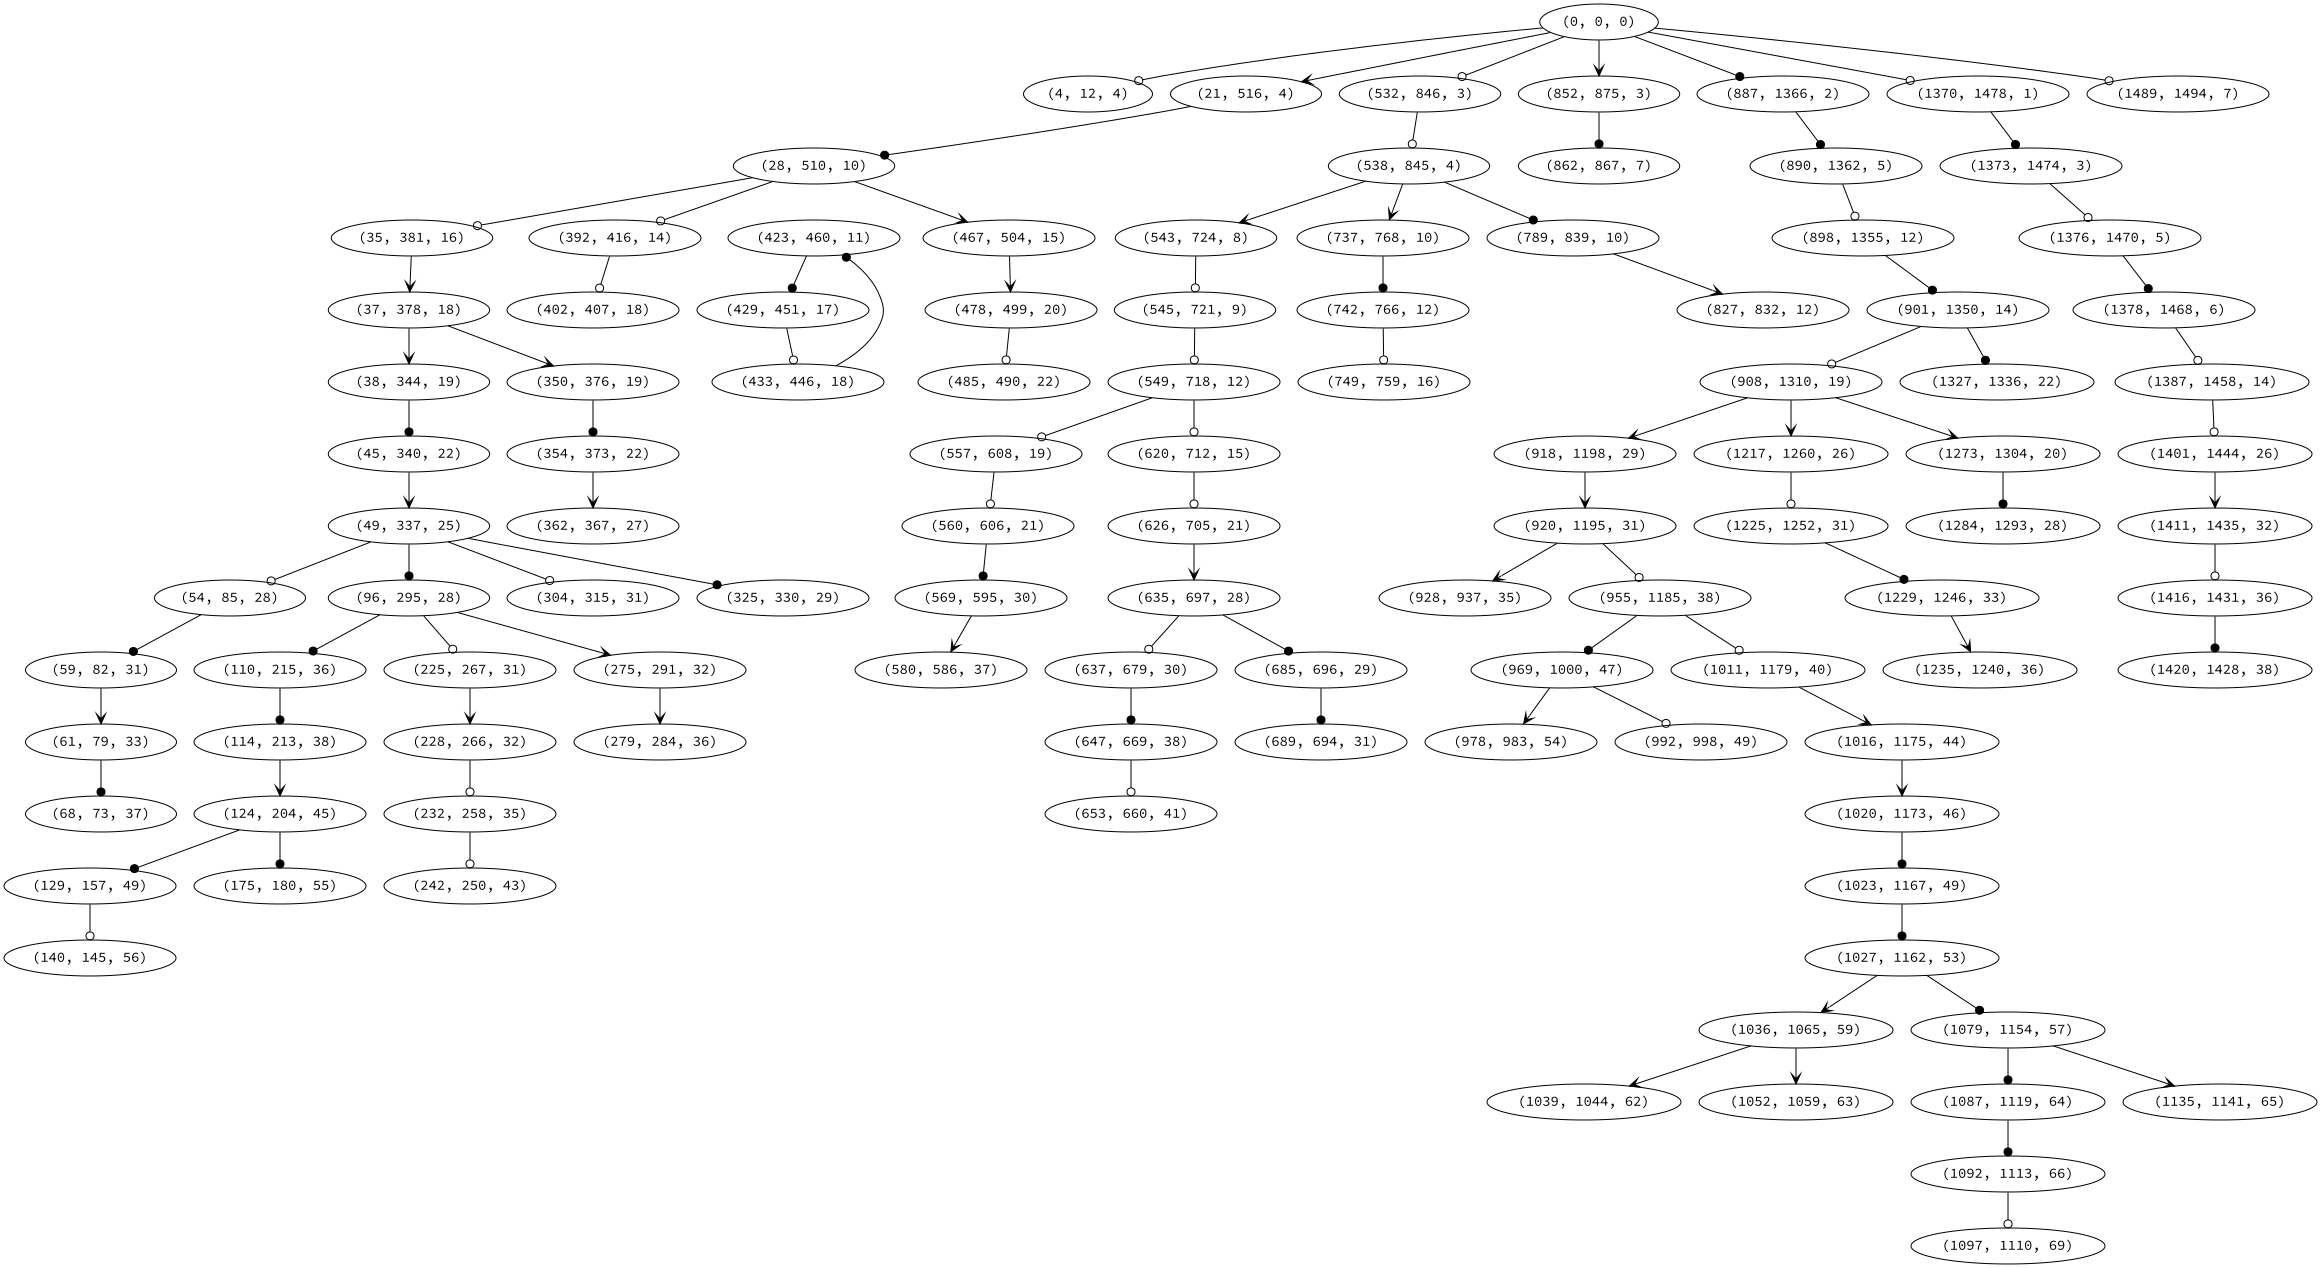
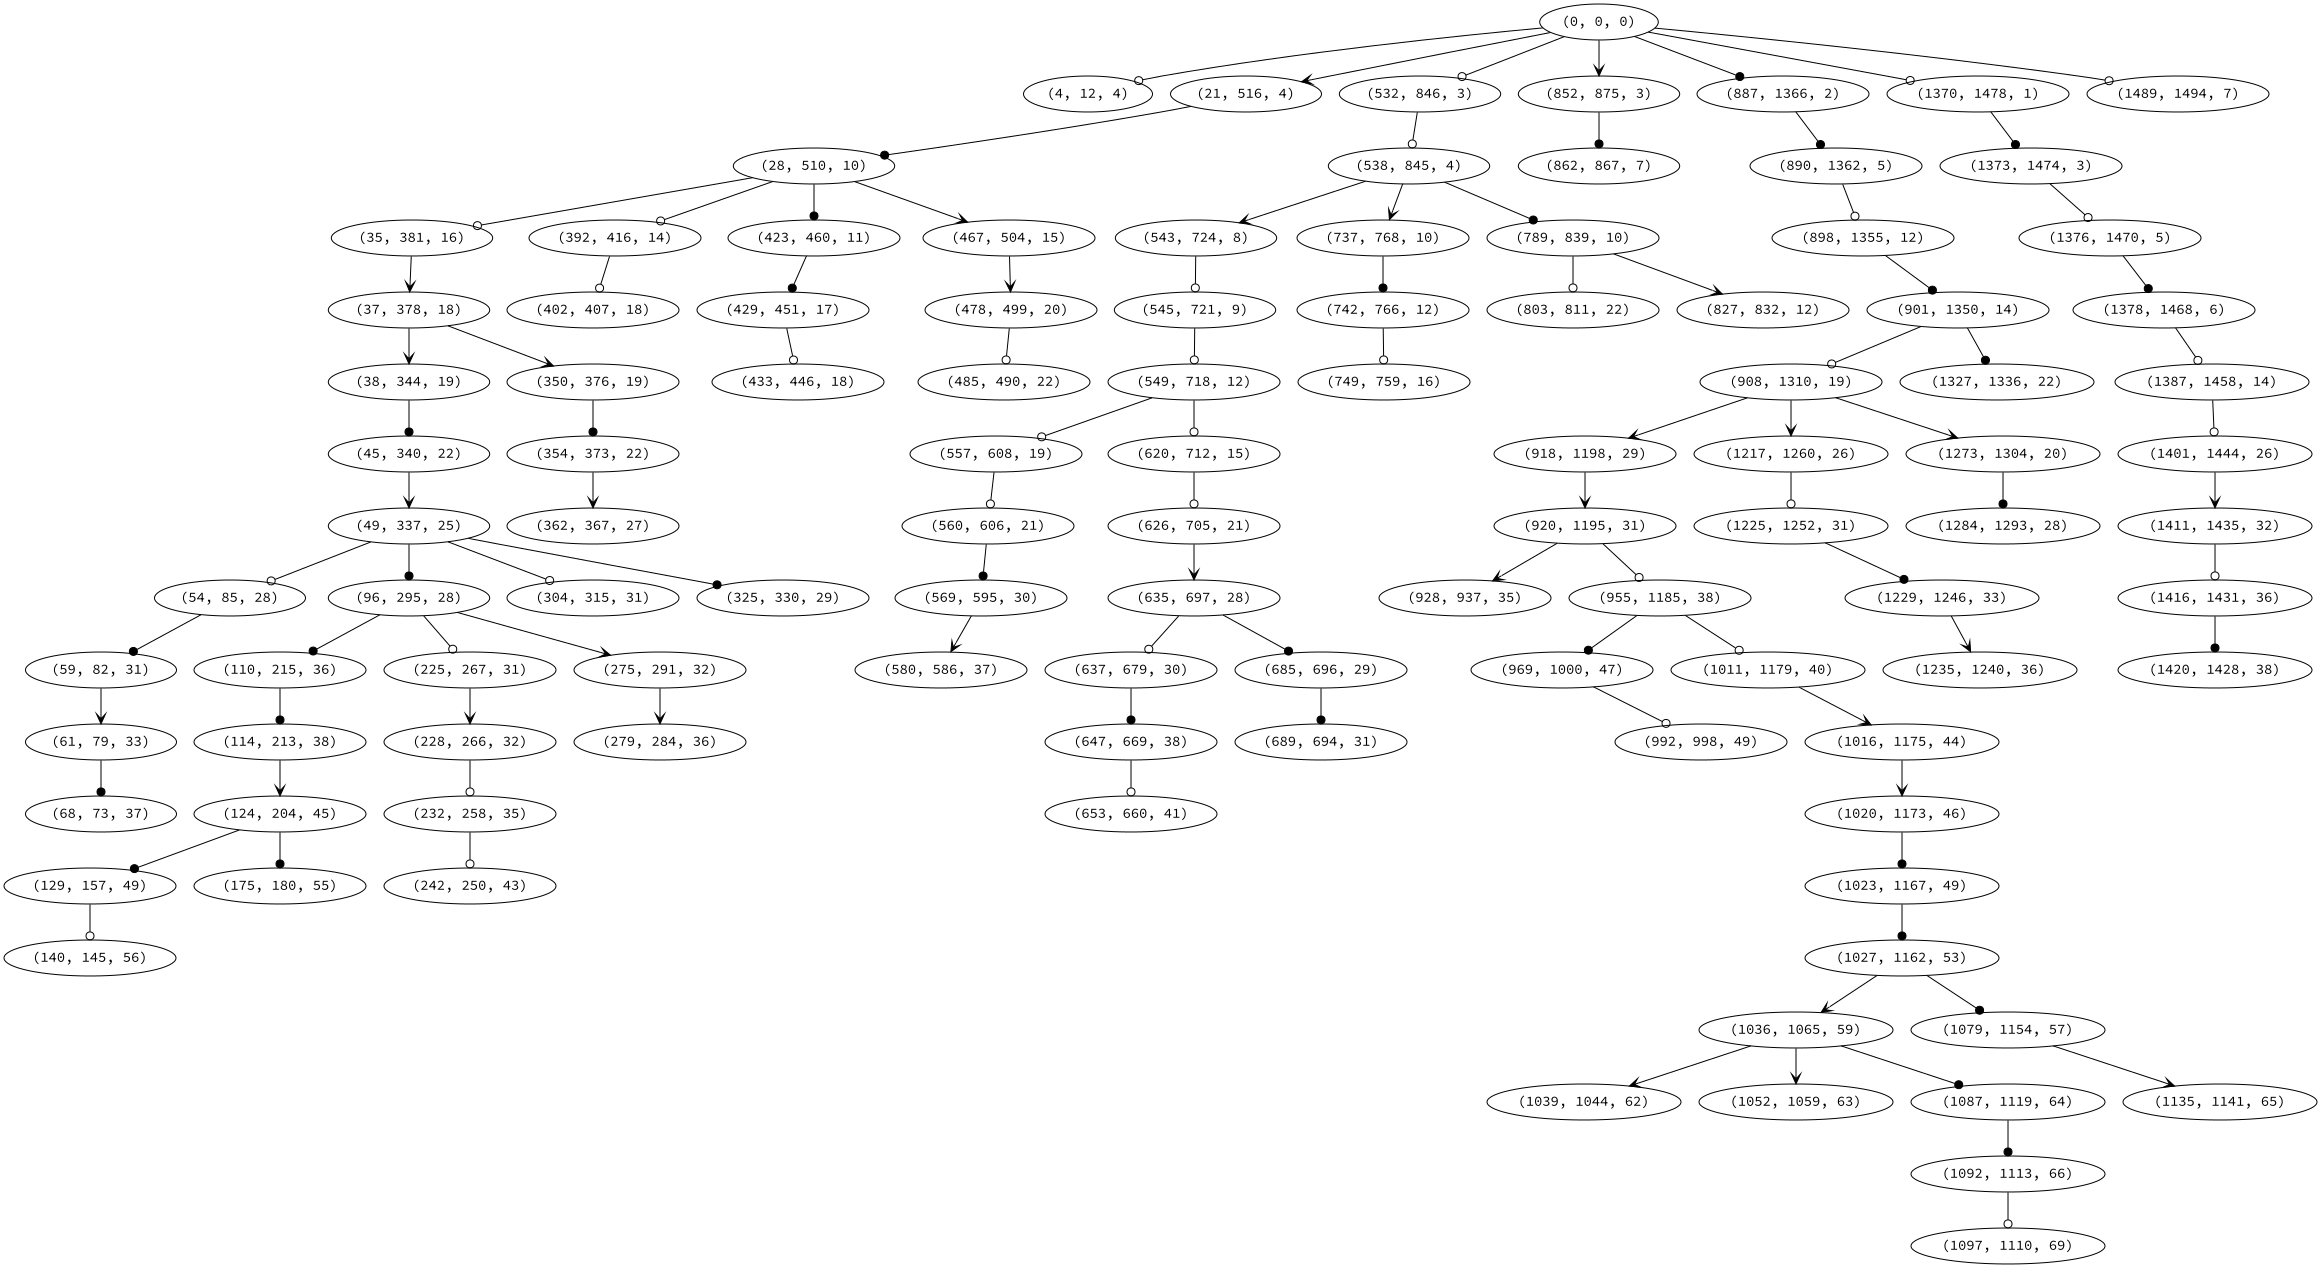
node "(803, 811, 22)": added
edge "(433, 446, 18)" -> "(423, 460, 11)": now "(28, 510, 10)" -> "(423, 460, 11)"
node "(978, 983, 54)": removed
edge "(1079, 1154, 57)" -> "(1087, 1119, 64)": now "(1036, 1065, 59)" -> "(1087, 1119, 64)"
